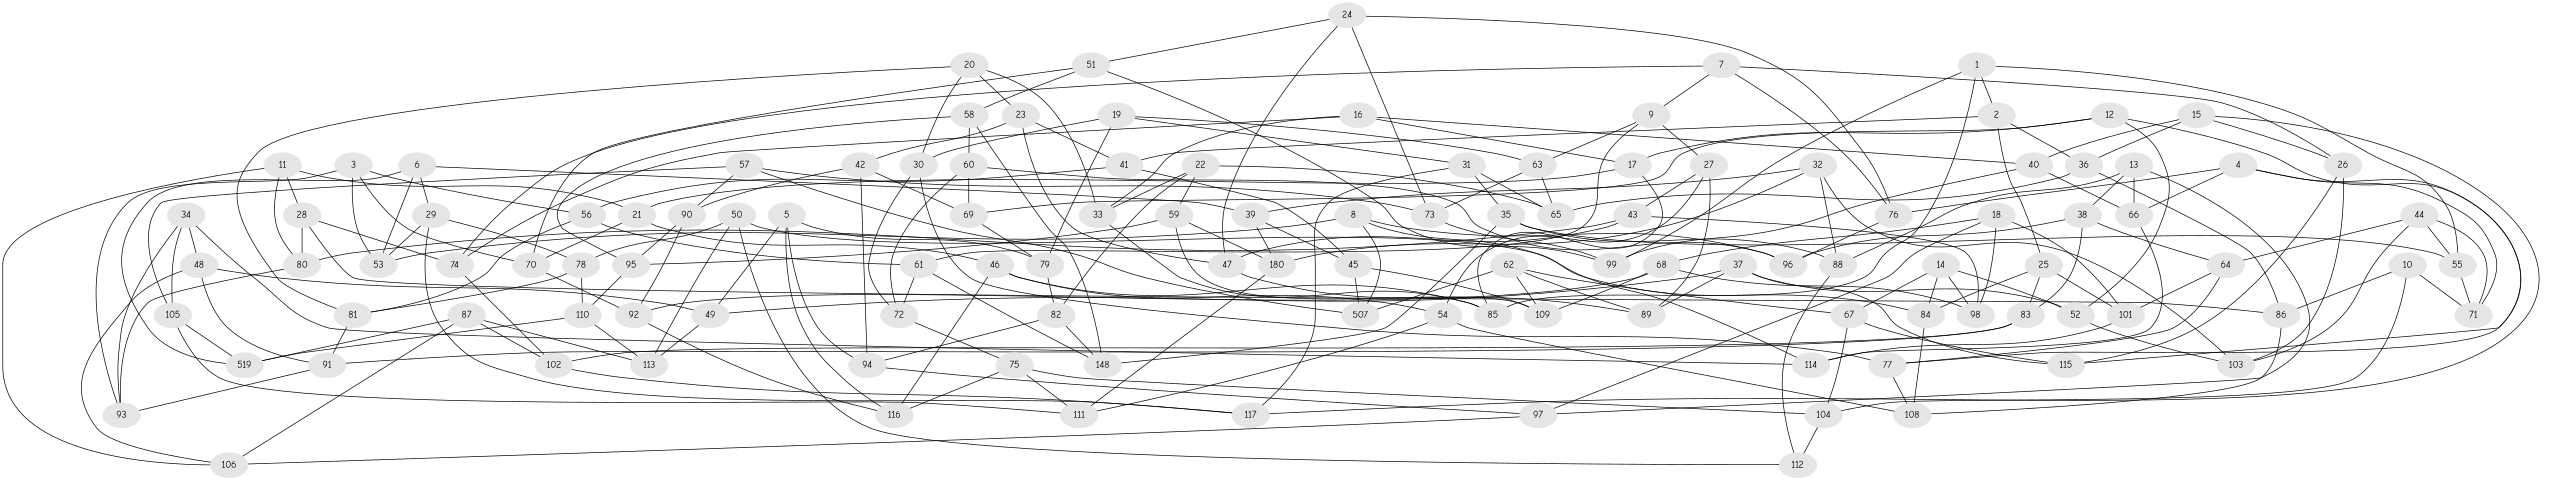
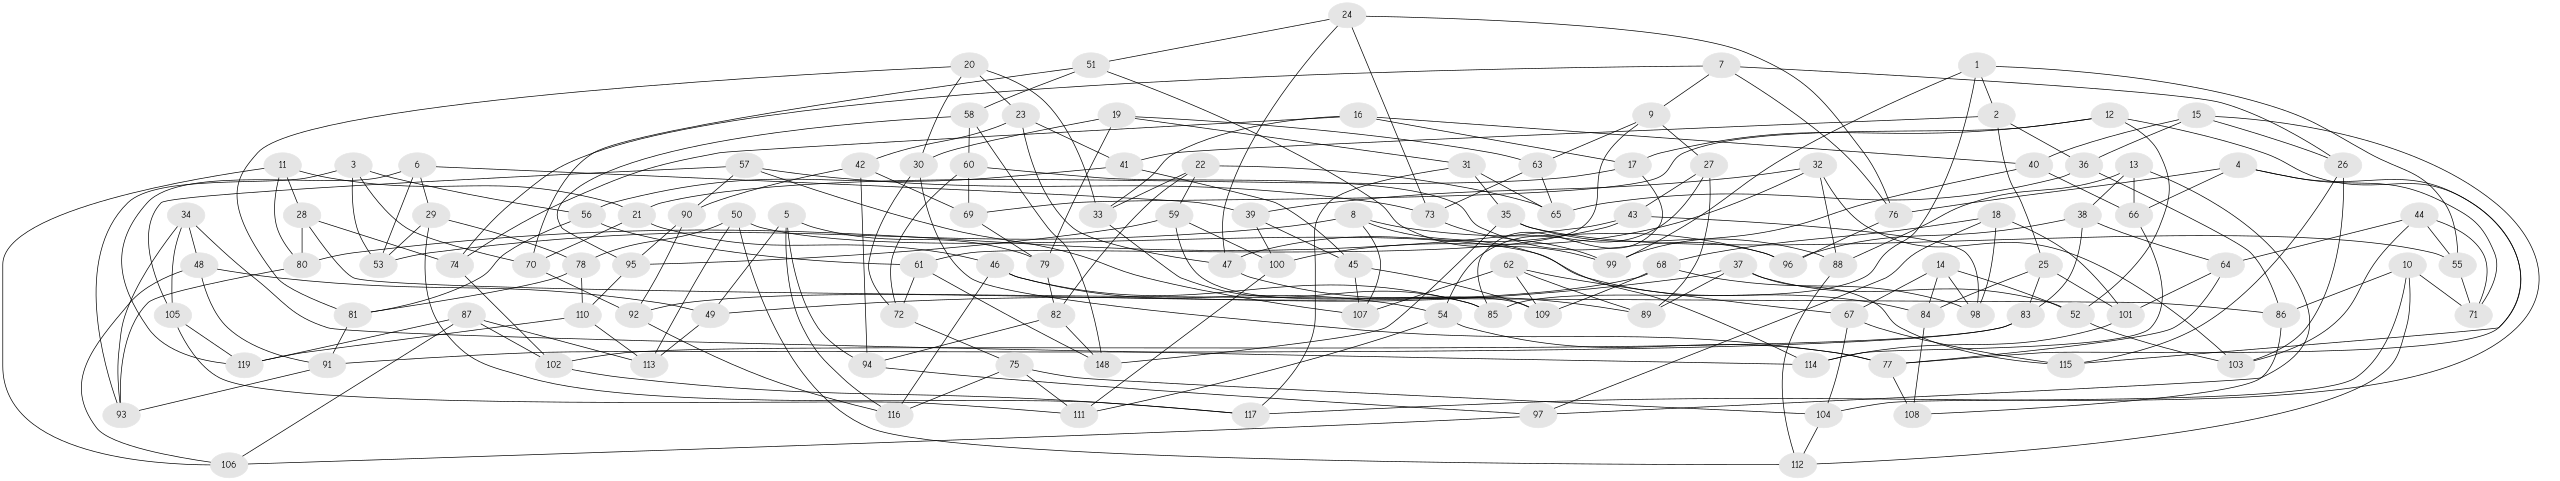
node "180": label "180" -> "100"
node "507": label "507" -> "107"
node "519": label "519" -> "119"
edge "54" -- "108": now "54" -- "77"
edge "10" -- "112": added
